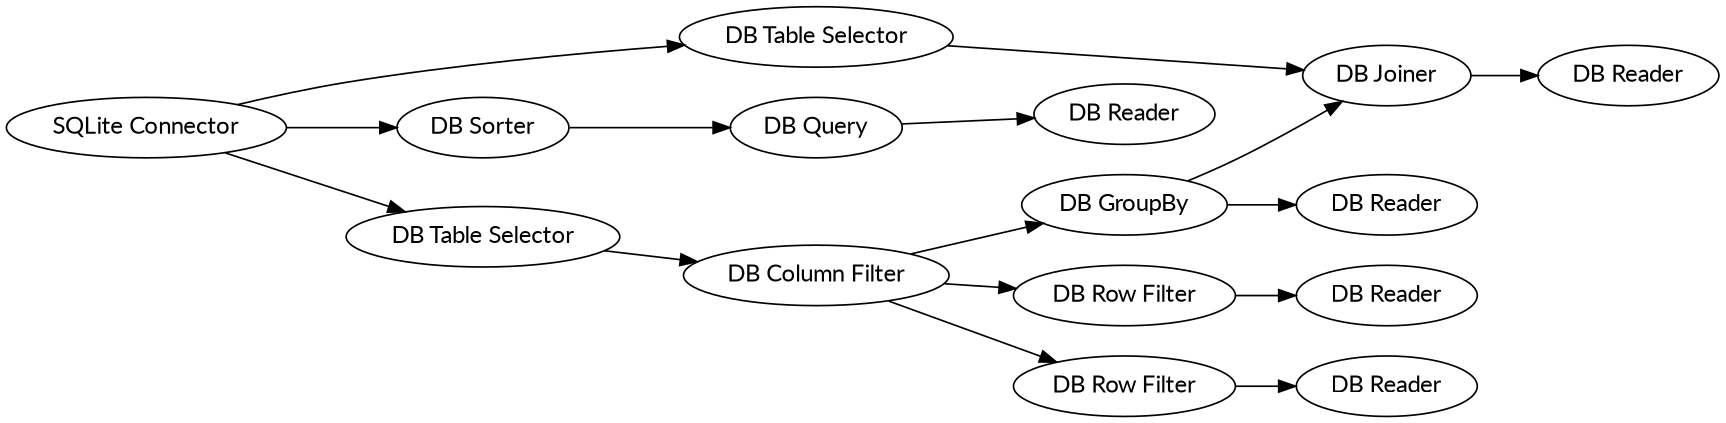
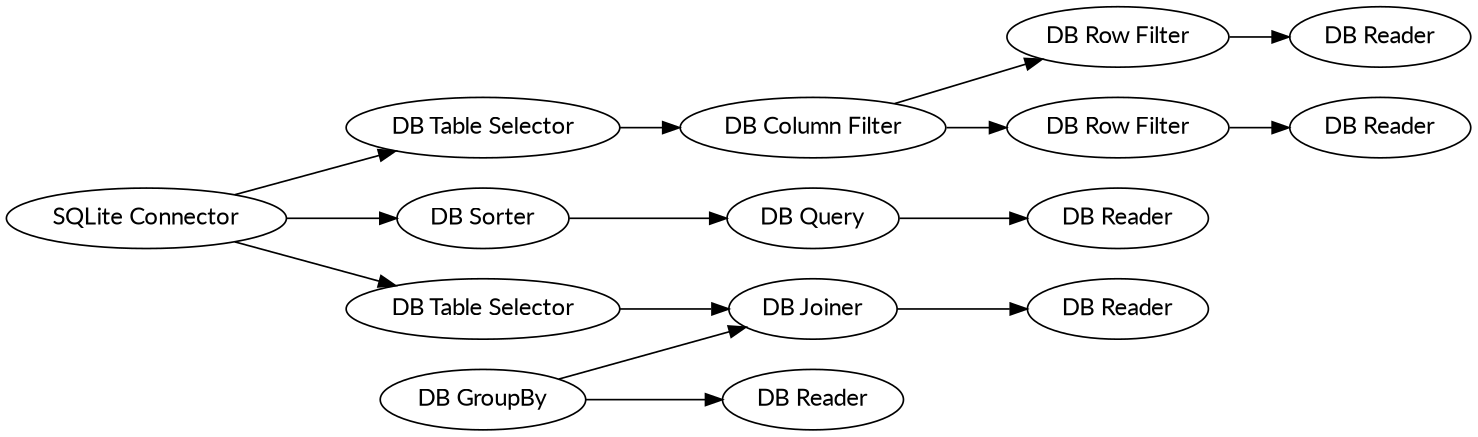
edge "DB Column Filter" -> "DB GroupBy": removed
